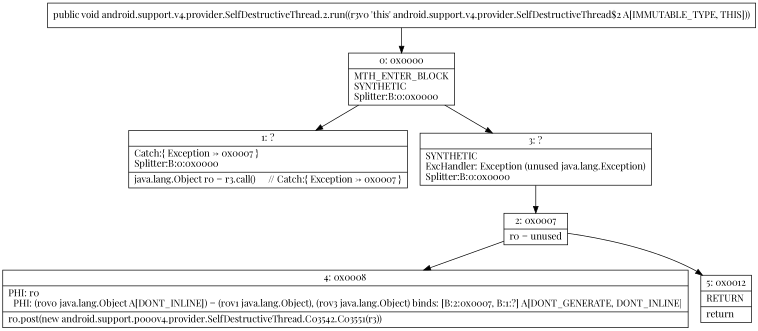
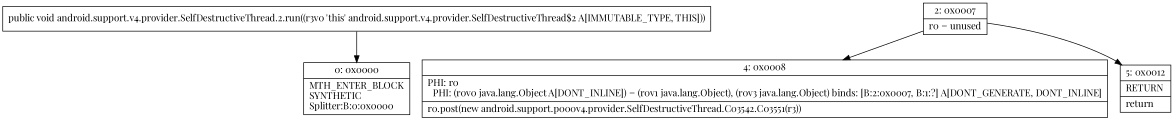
node "1: ?": removed
node "3: ?": removed
